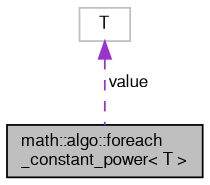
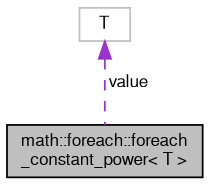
node "math::algo::foreach _constant_power< T >": label "math::algo::foreach _constant_power< T >" -> "math::foreach::foreach _constant_power< T >"
